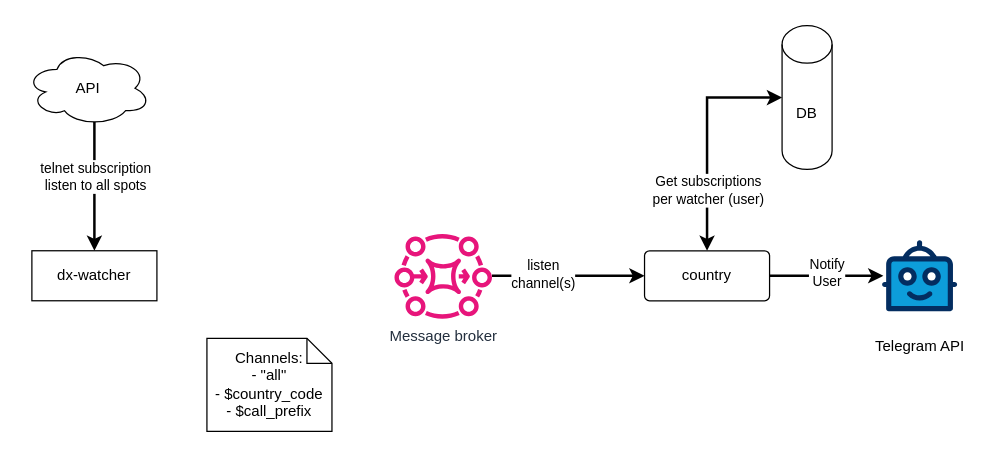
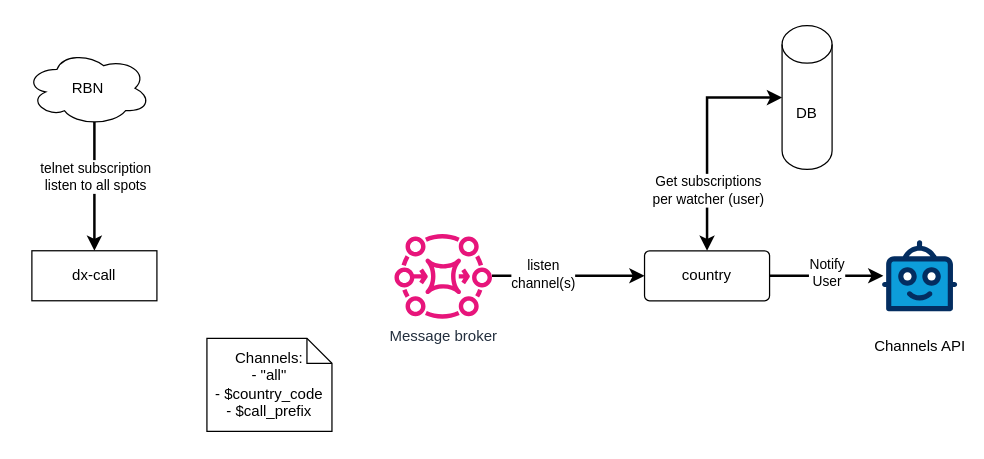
node "API": label "API" -> "RBN"
node "dx-watcher": label "dx-watcher" -> "dx-call"
node "Telegram API": label "Telegram API" -> "Channels API"
